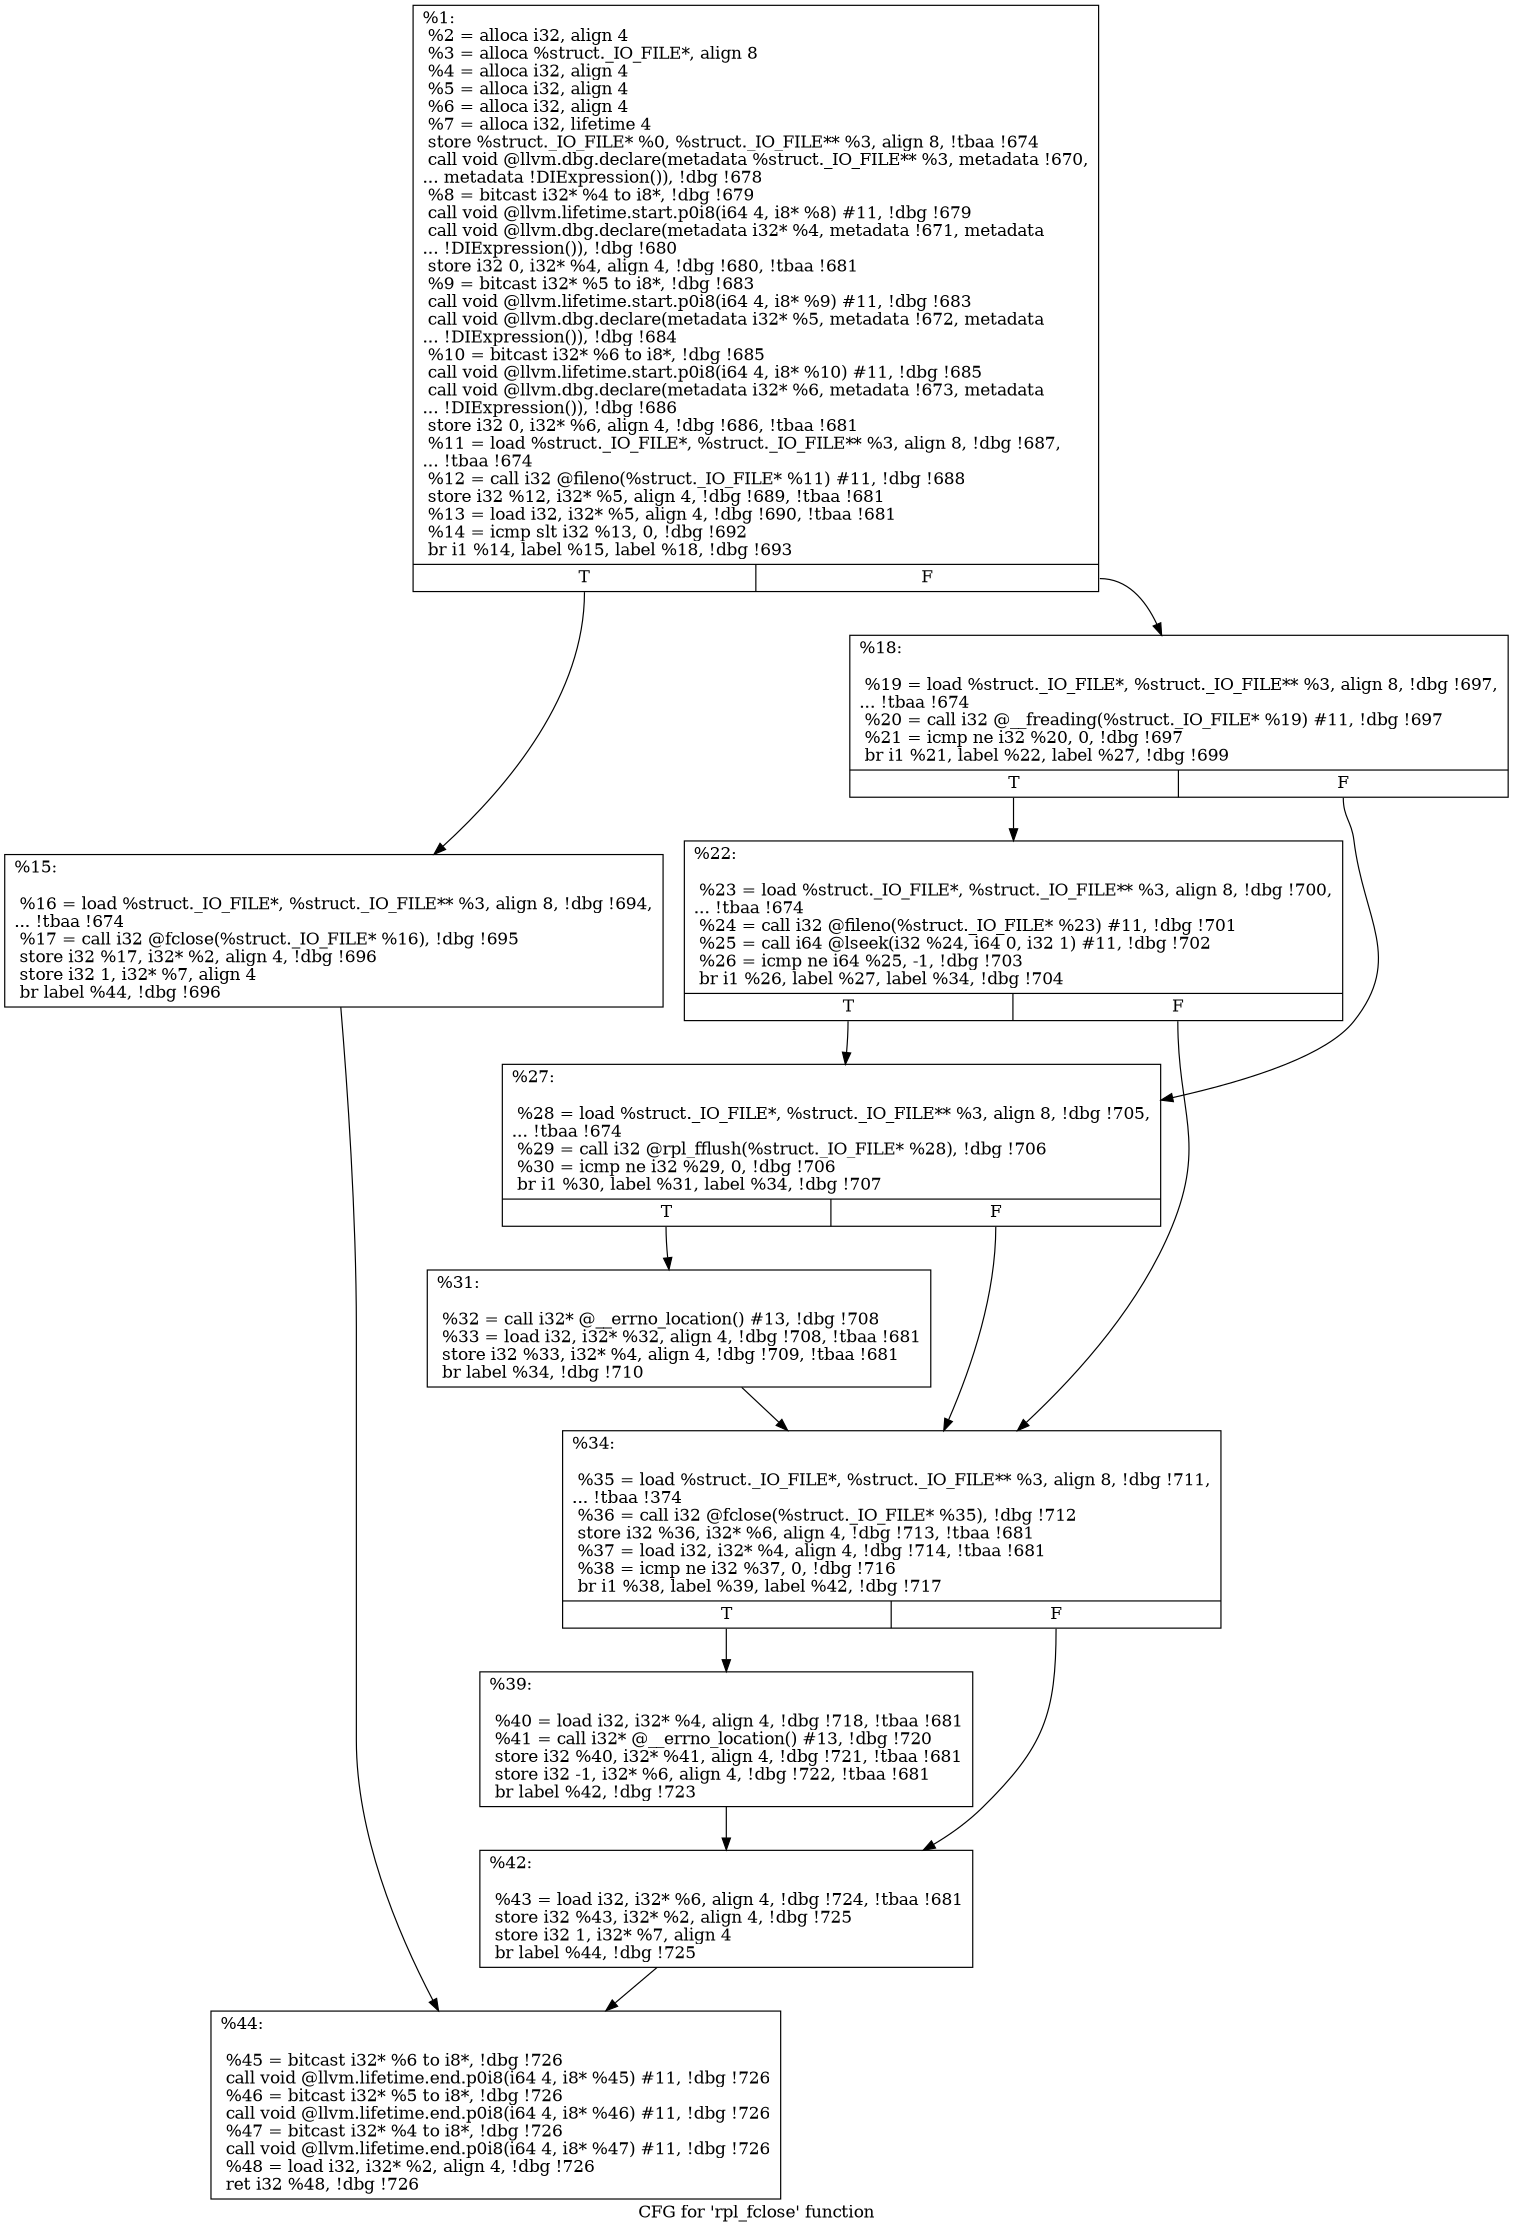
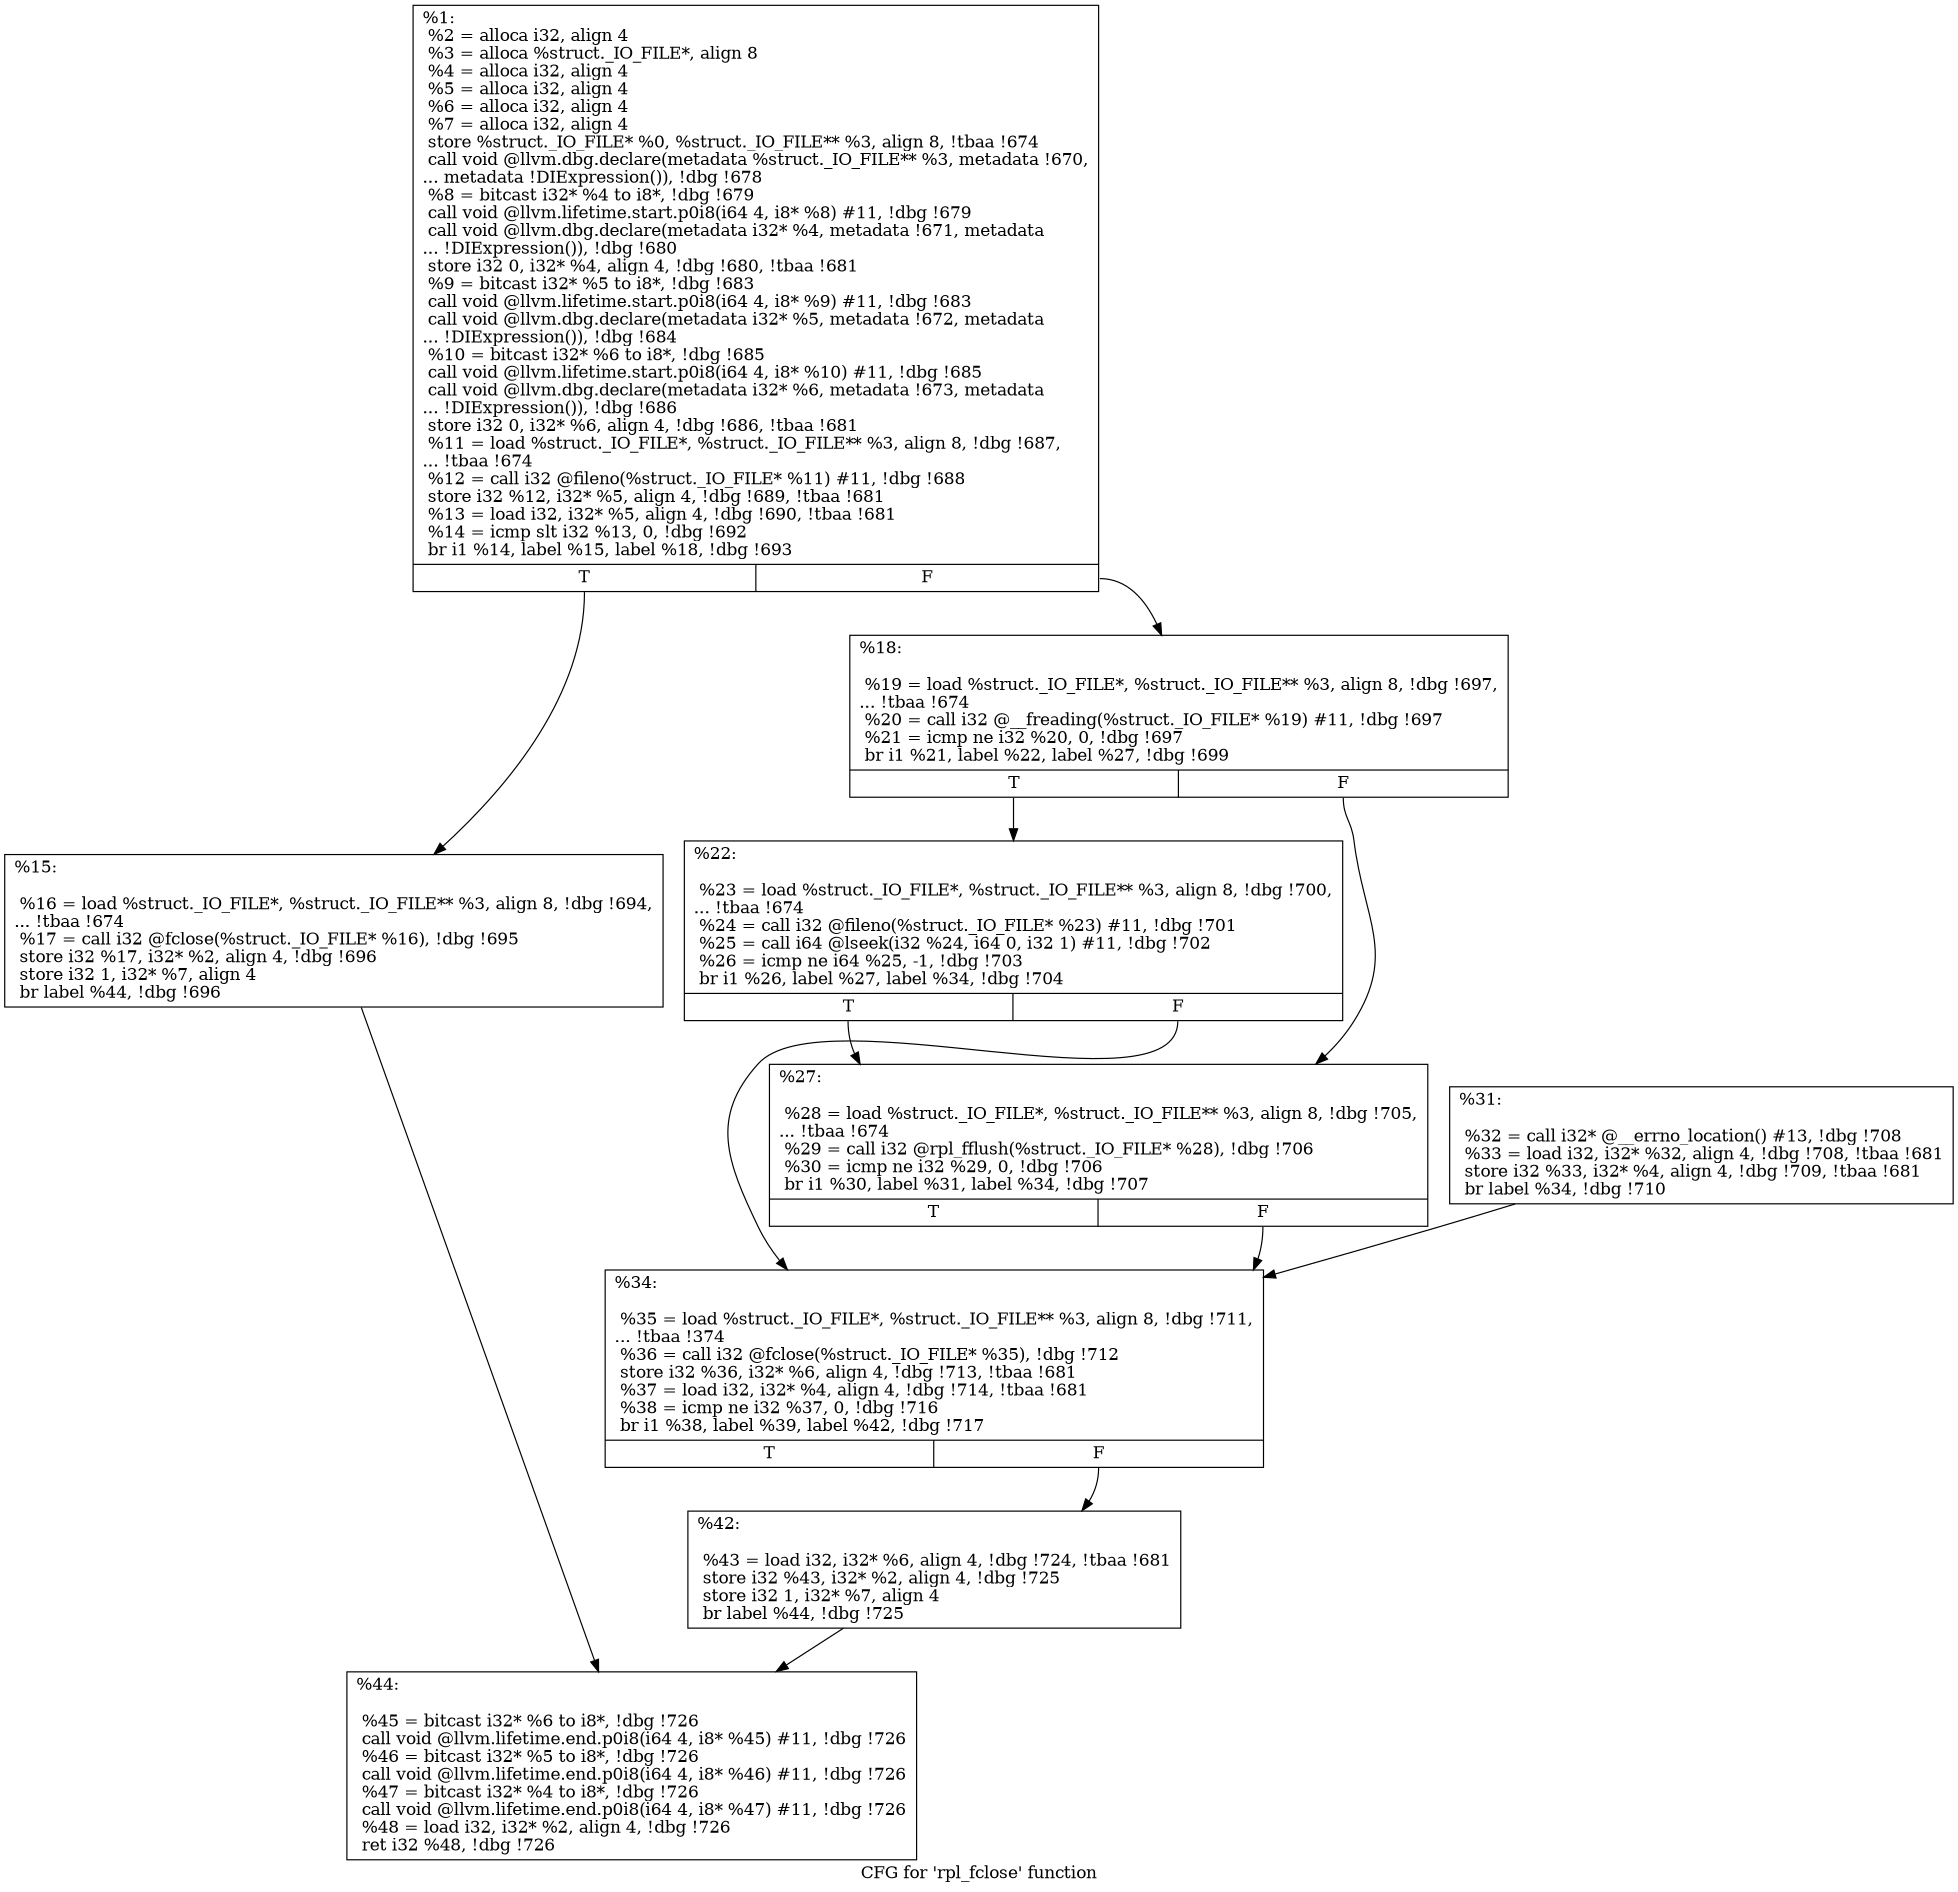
node "%1:": text "%7 = alloca i32, lifetime 4" -> "%7 = alloca i32, align 4"
edge "%27:" -> "%31:": removed
node "%39:": removed
